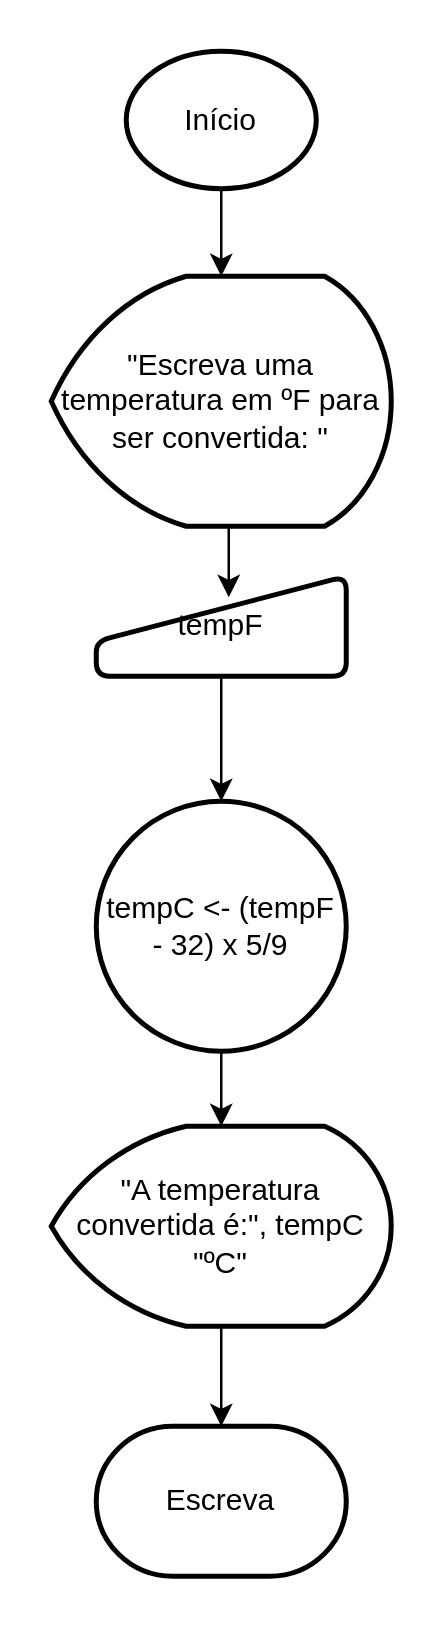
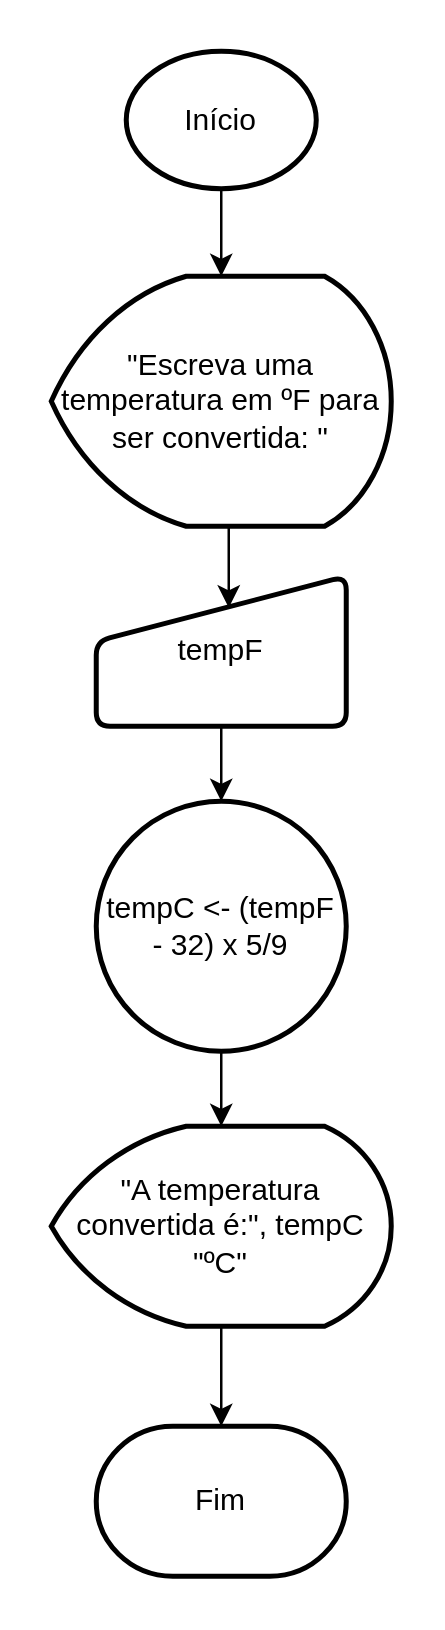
node "tempF": size 250x100 -> 250x150
node "Escreva": label "Escreva" -> "Fim"
